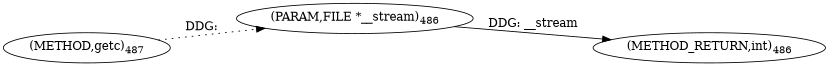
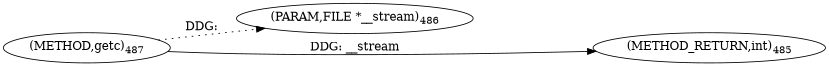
edge "(PARAM,FILE *__stream)" -> "(METHOD_RETURN,int)": now "(METHOD,getc)" -> "(METHOD_RETURN,int)"
node "(METHOD_RETURN,int)": text "486" -> "485"
